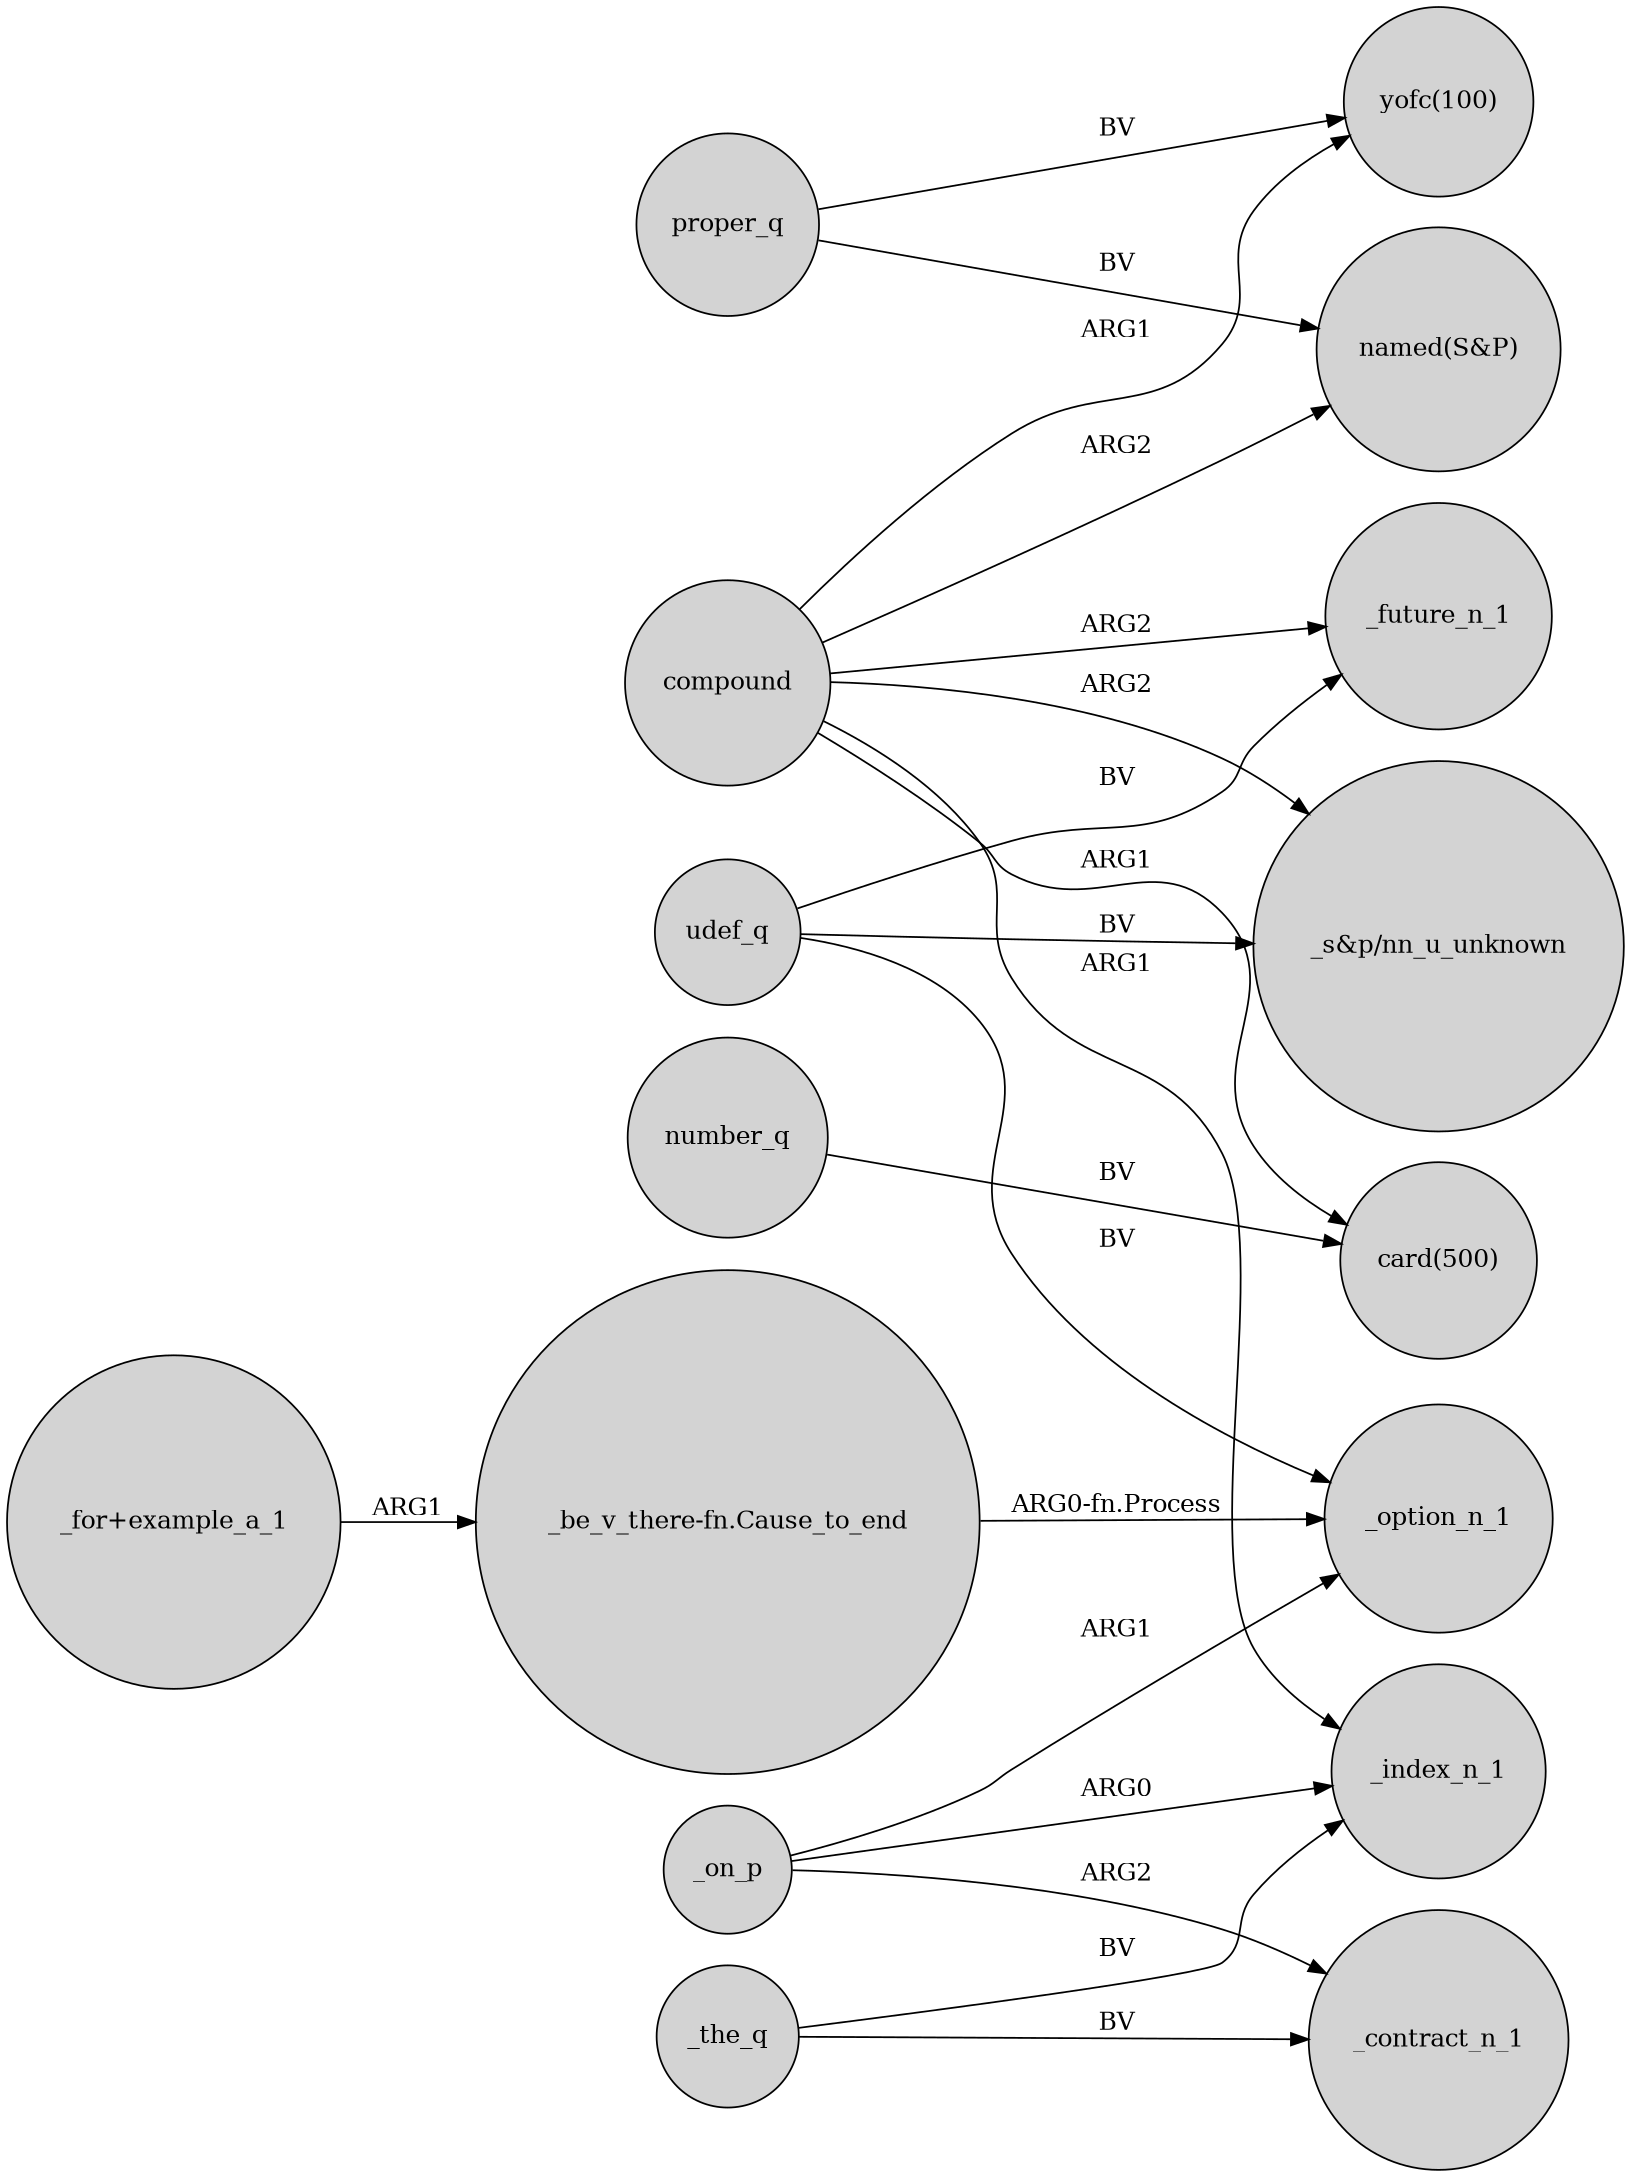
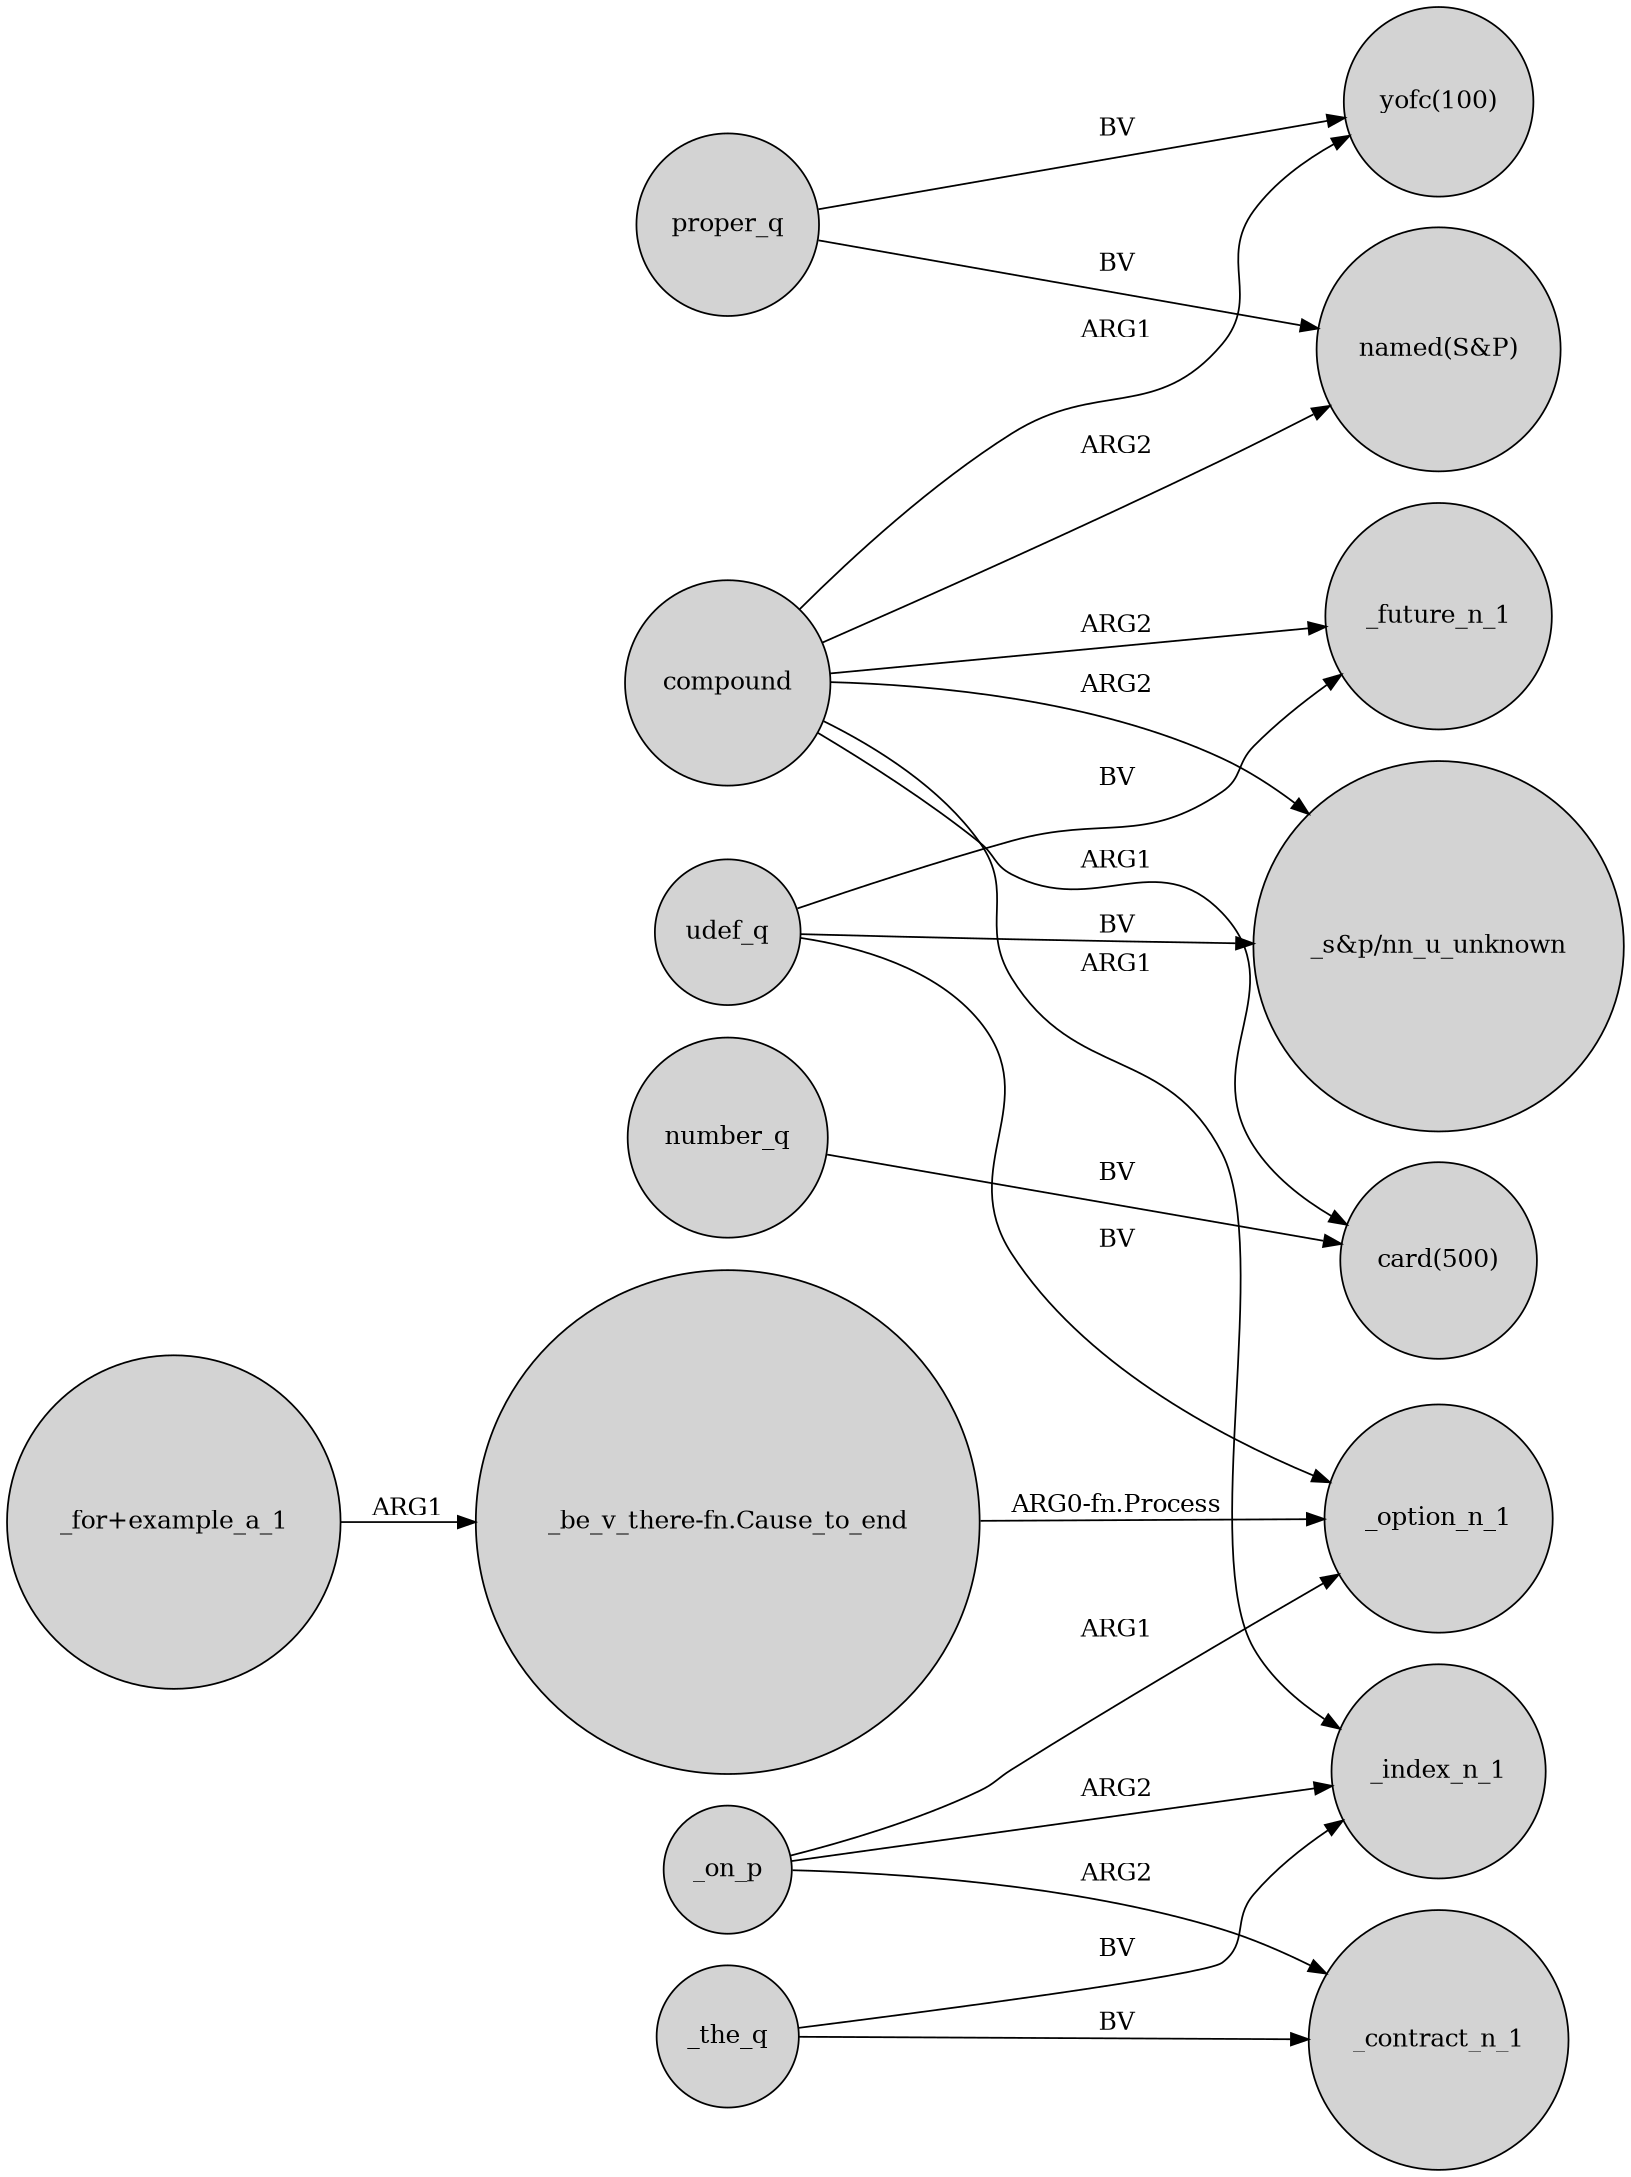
edge "_on_p" -> "_index_n_1": label "ARG0" -> "ARG2"
